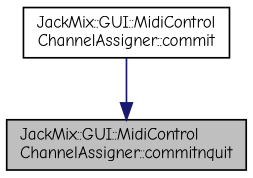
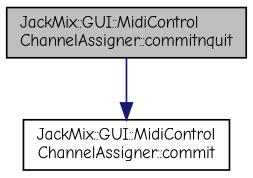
edge "JackMix::GUI::MidiControl ChannelAssigner::commit" -> "JackMix::GUI::MidiControl ChannelAssigner::commitnquit": reversed
